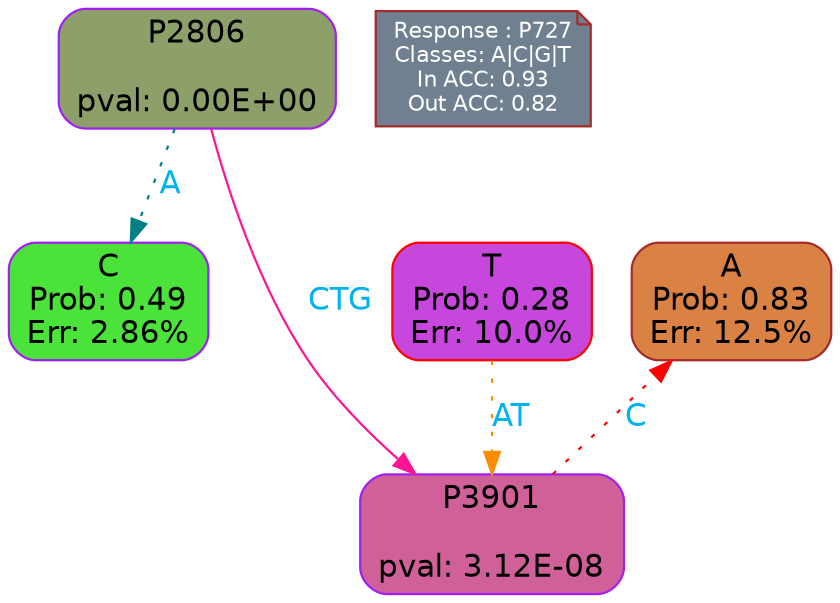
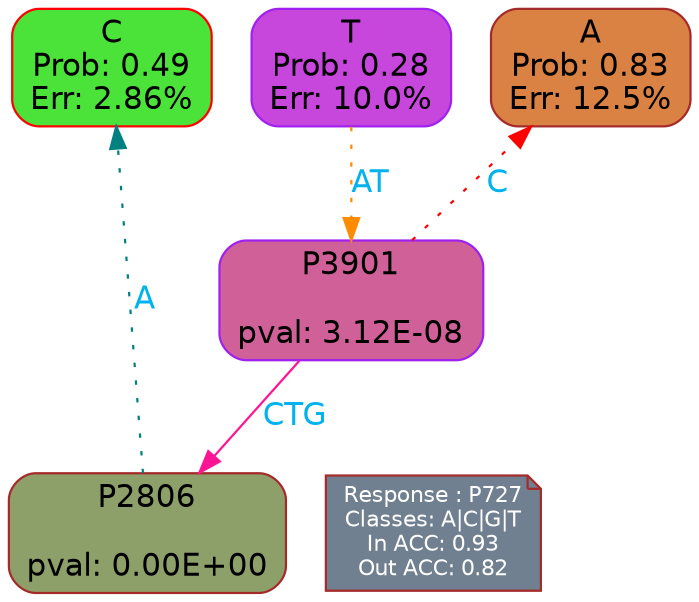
node "P2806 pval: 0.00E+00": color purple -> brown
node "C Prob: 0.49 Err: 2.86%": color purple -> red
node "T Prob: 0.28 Err: 10.0%": color red -> purple
edge "P2806 pval: 0.00E+00" -> "P3901 pval: 3.12E-08": reversed
